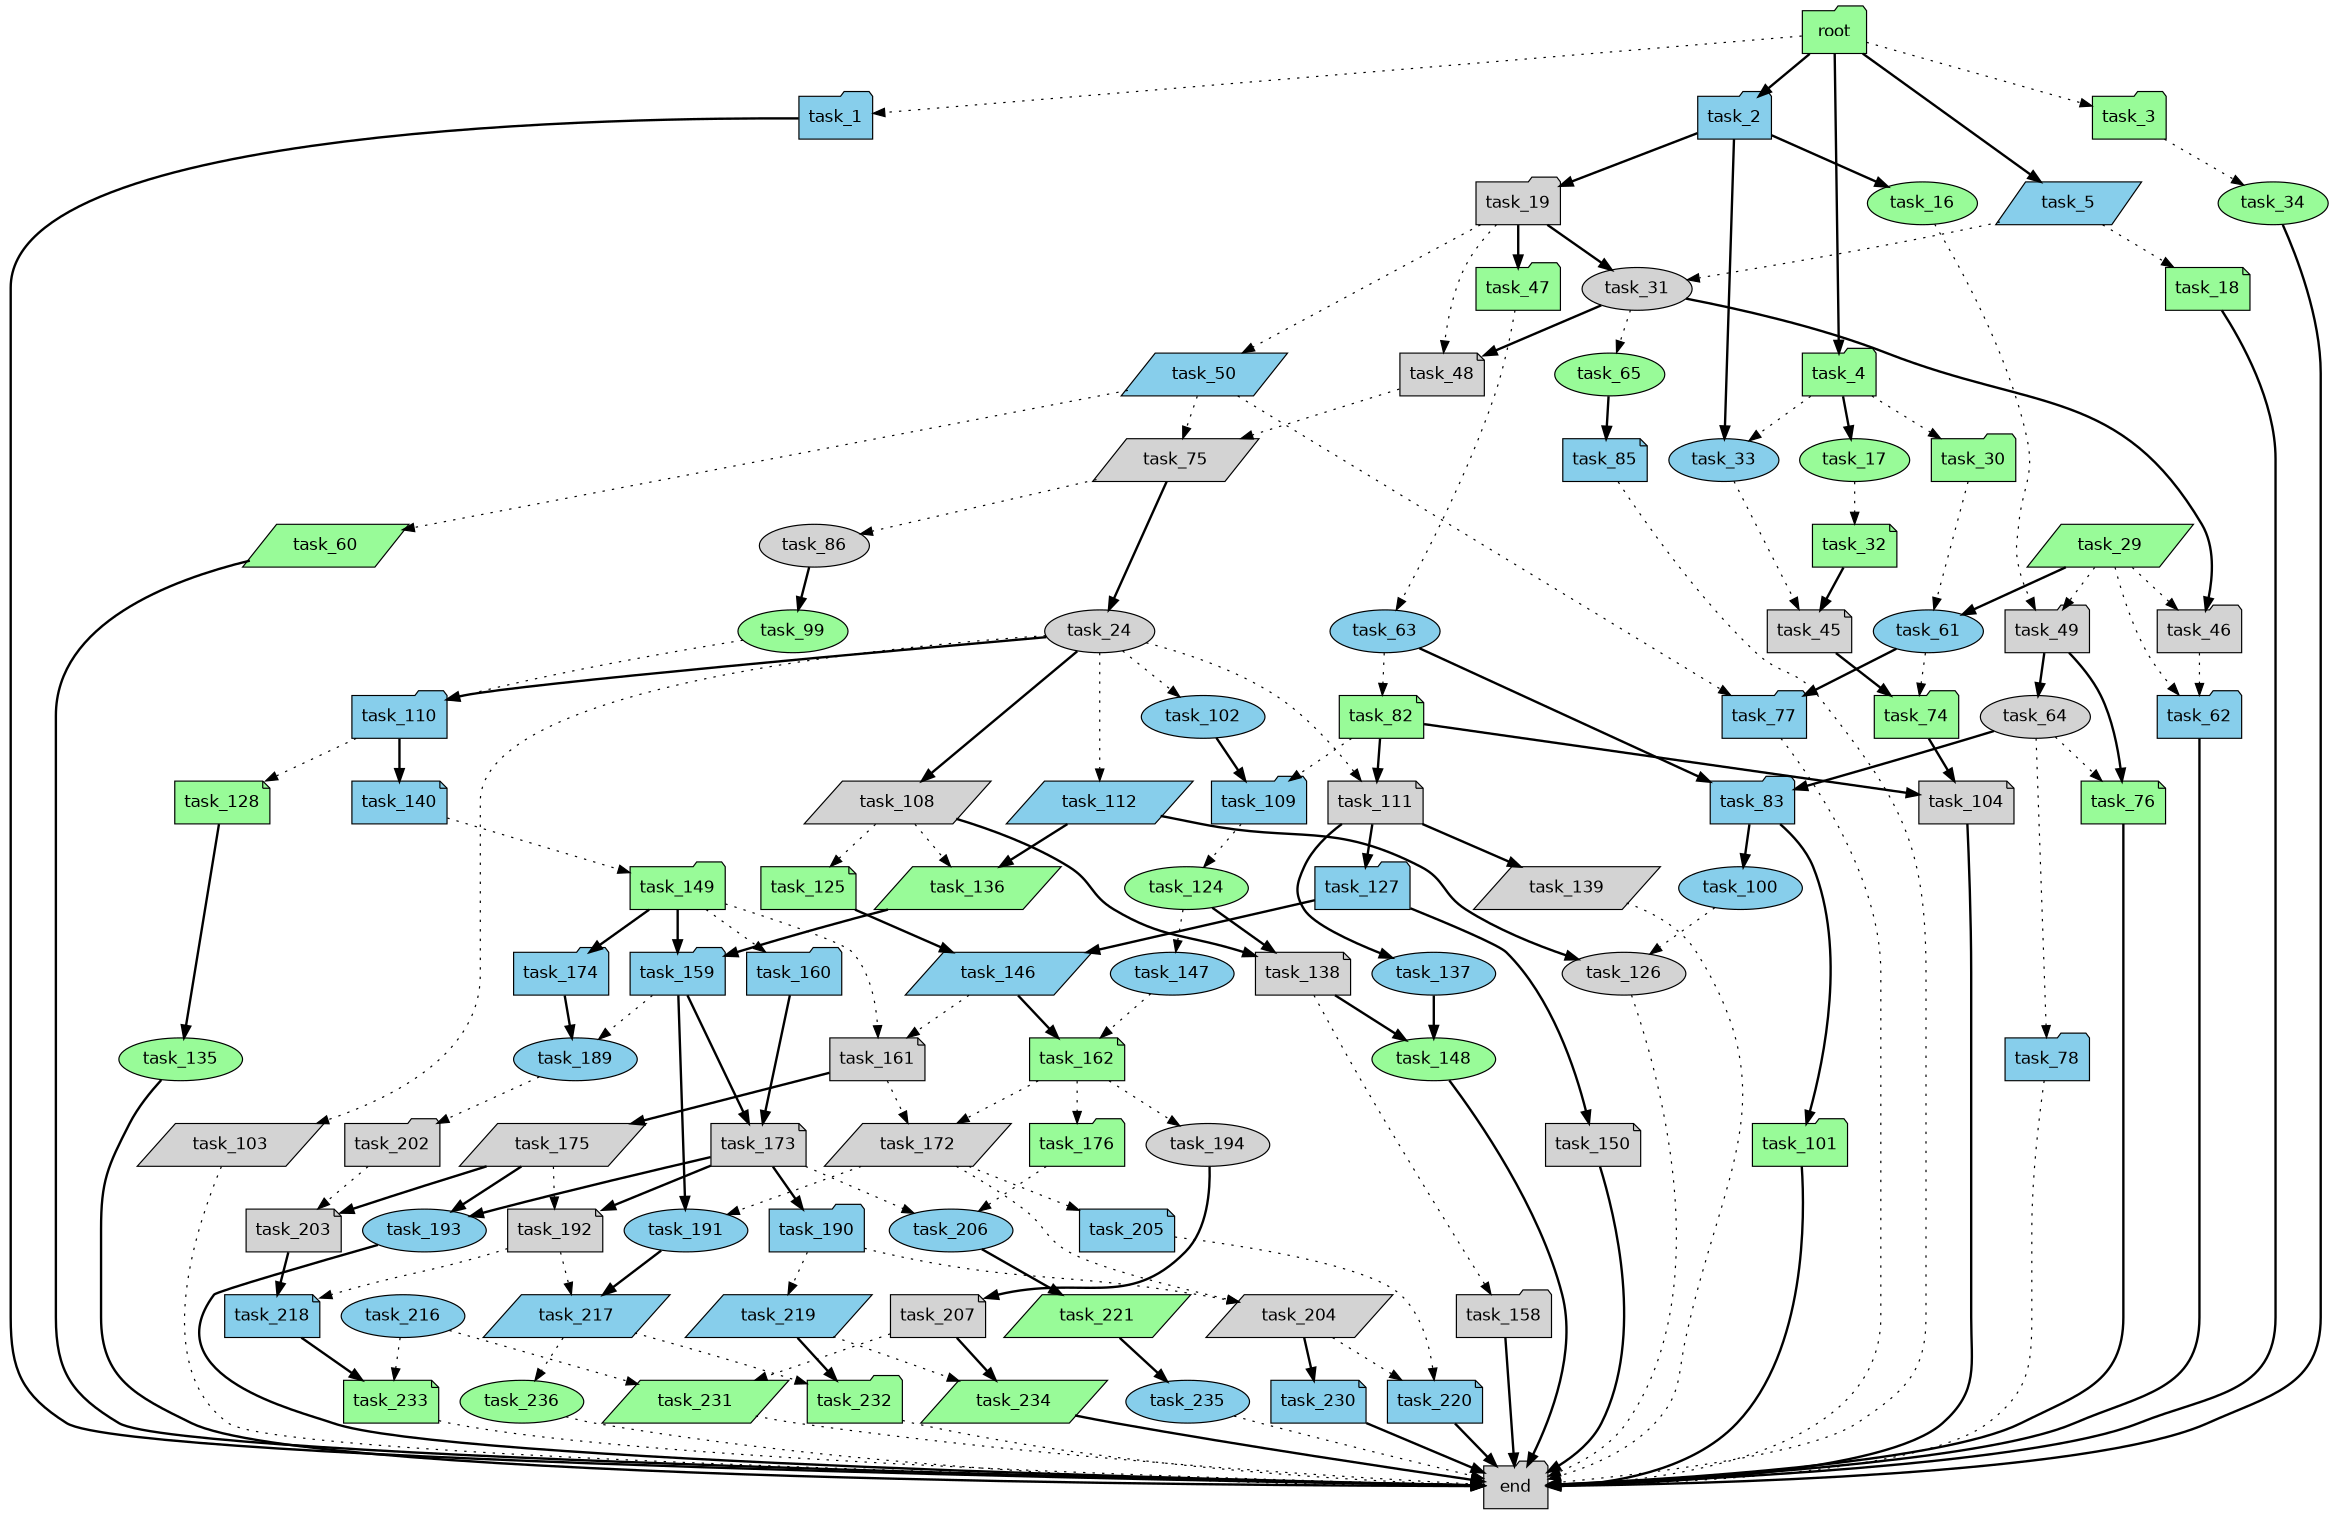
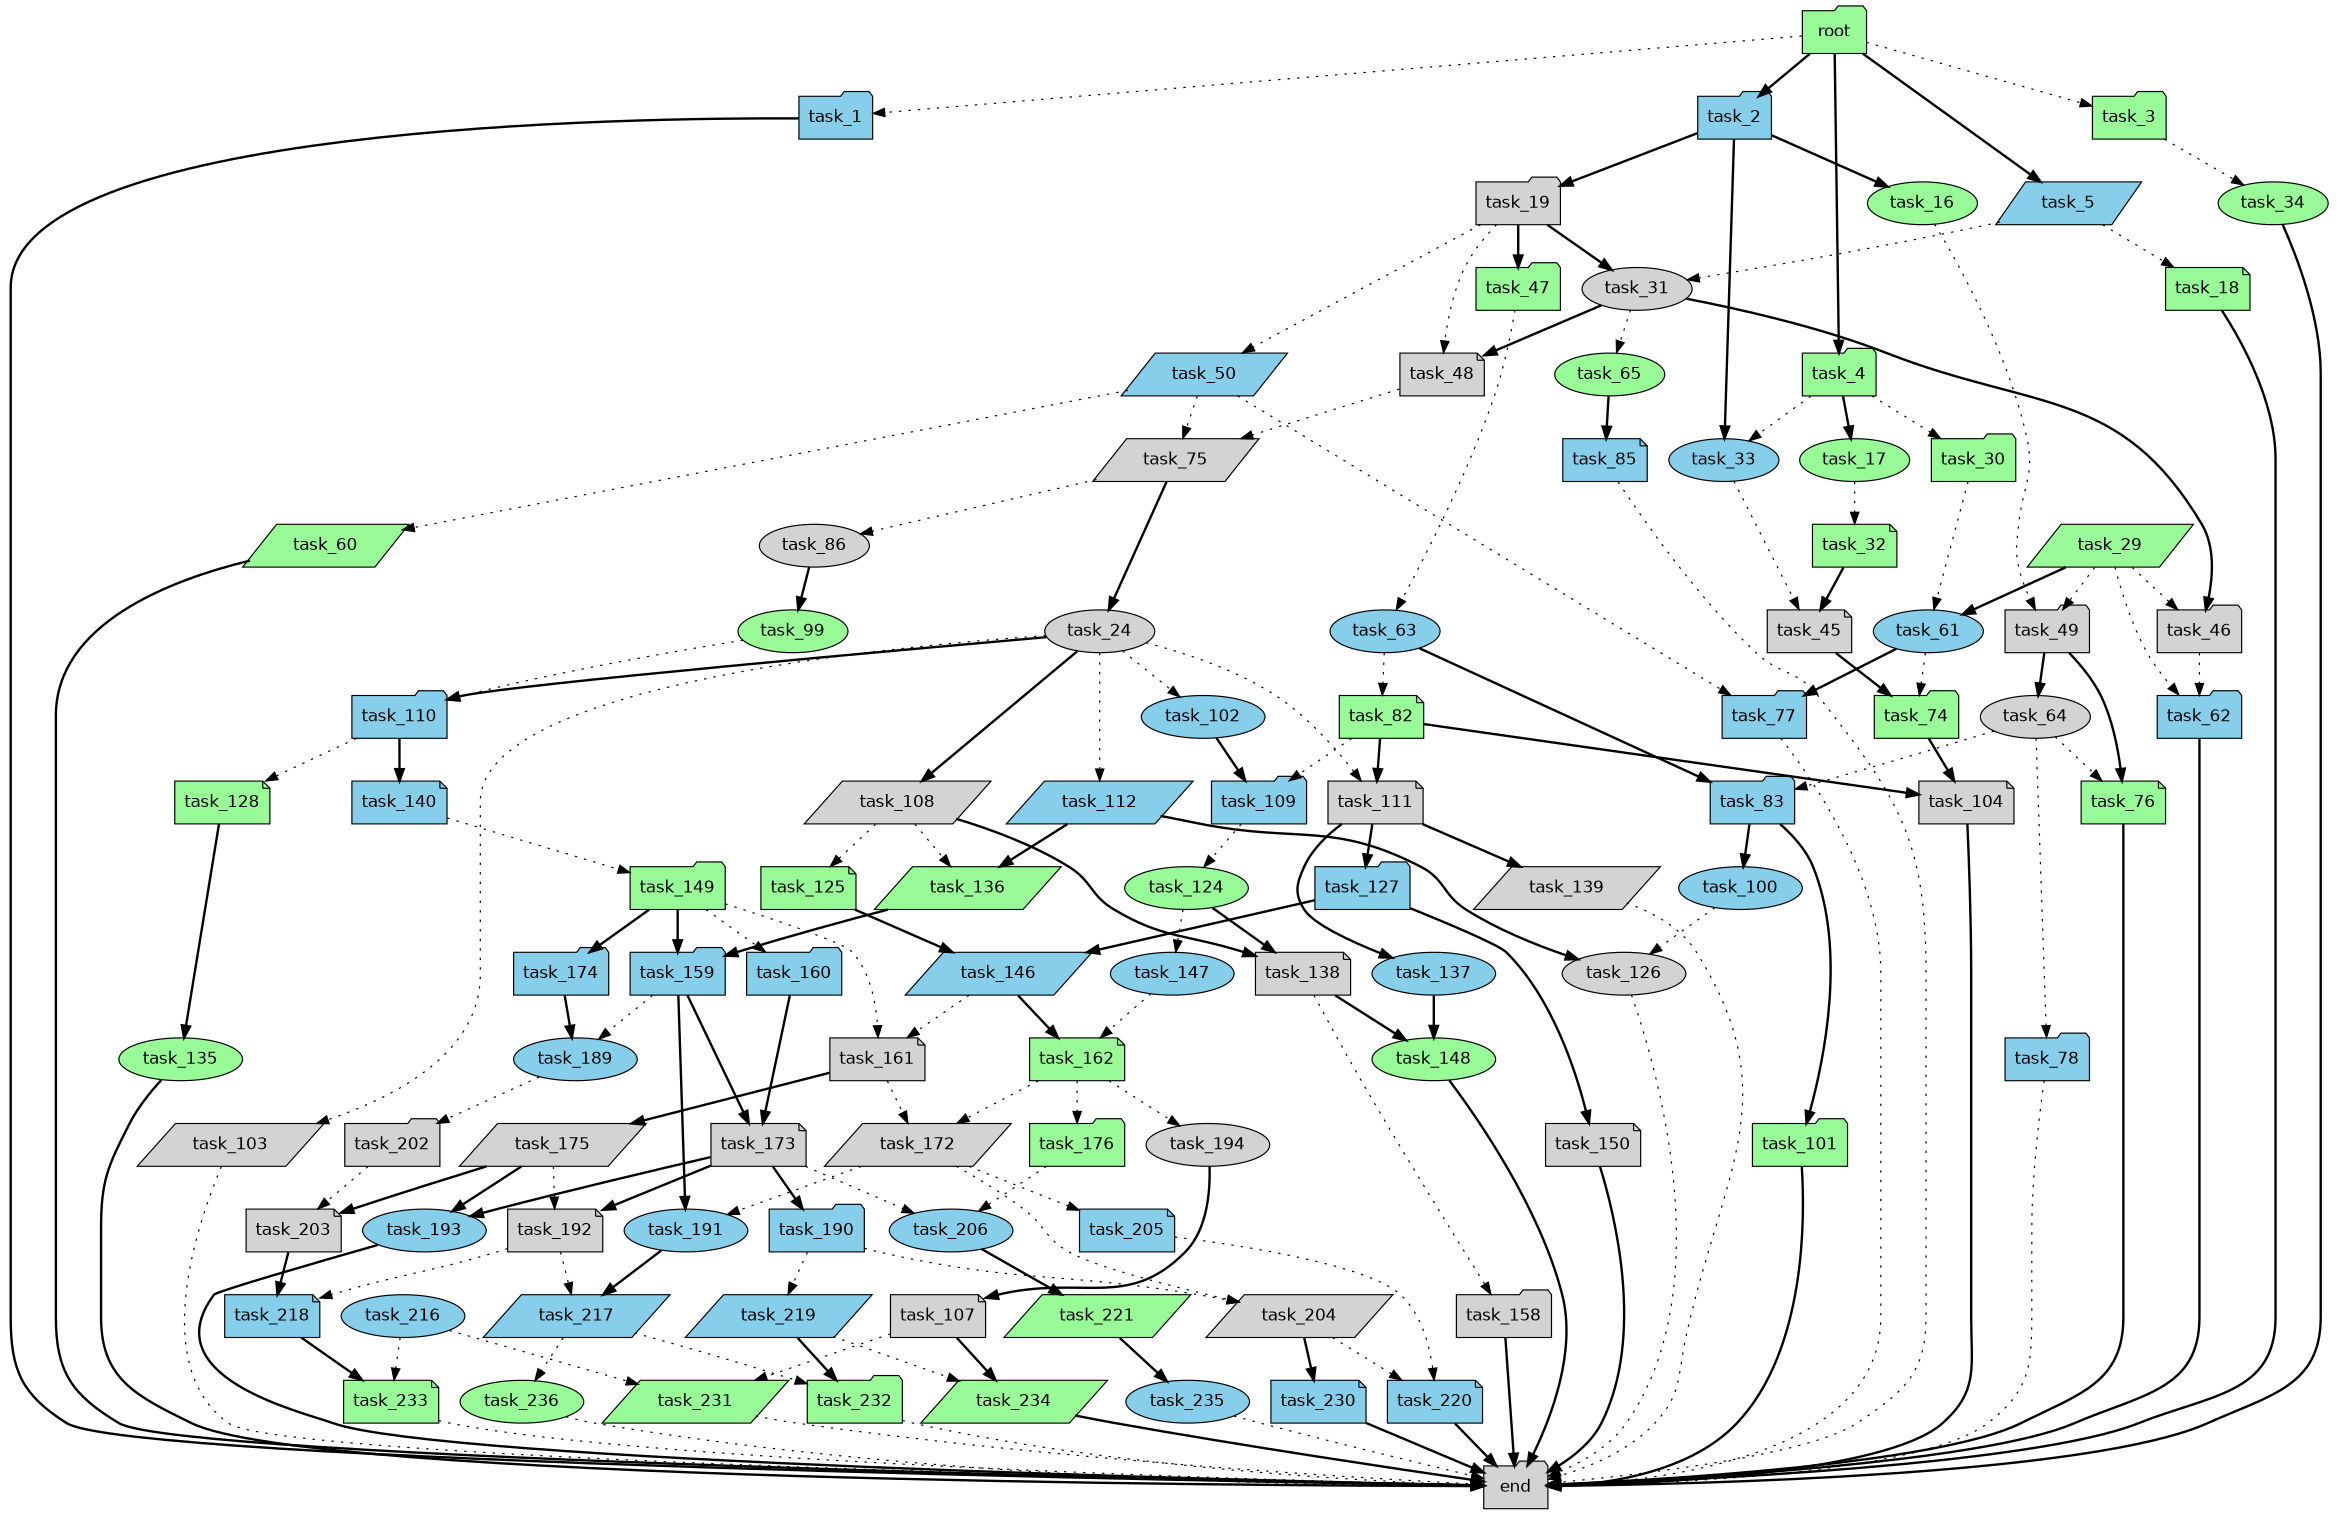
edge "task_64" -> "task_83": style bold -> dotted
node "task_207": label "task_207" -> "task_107"
